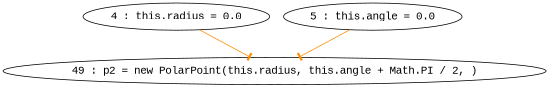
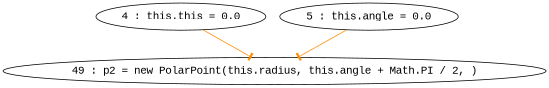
node "4 : this.radius = 0.0": label "4 : this.radius = 0.0" -> "4 : this.this = 0.0"
